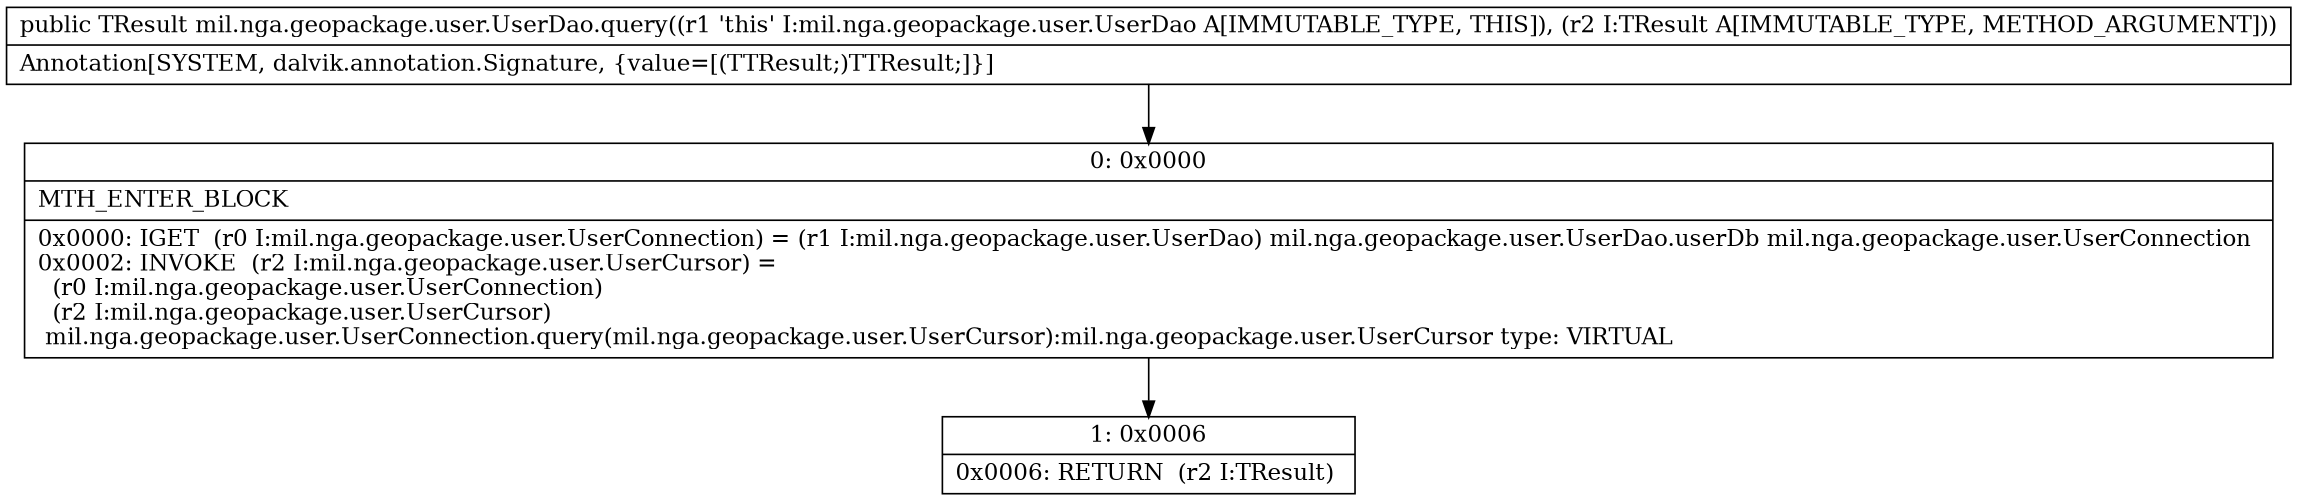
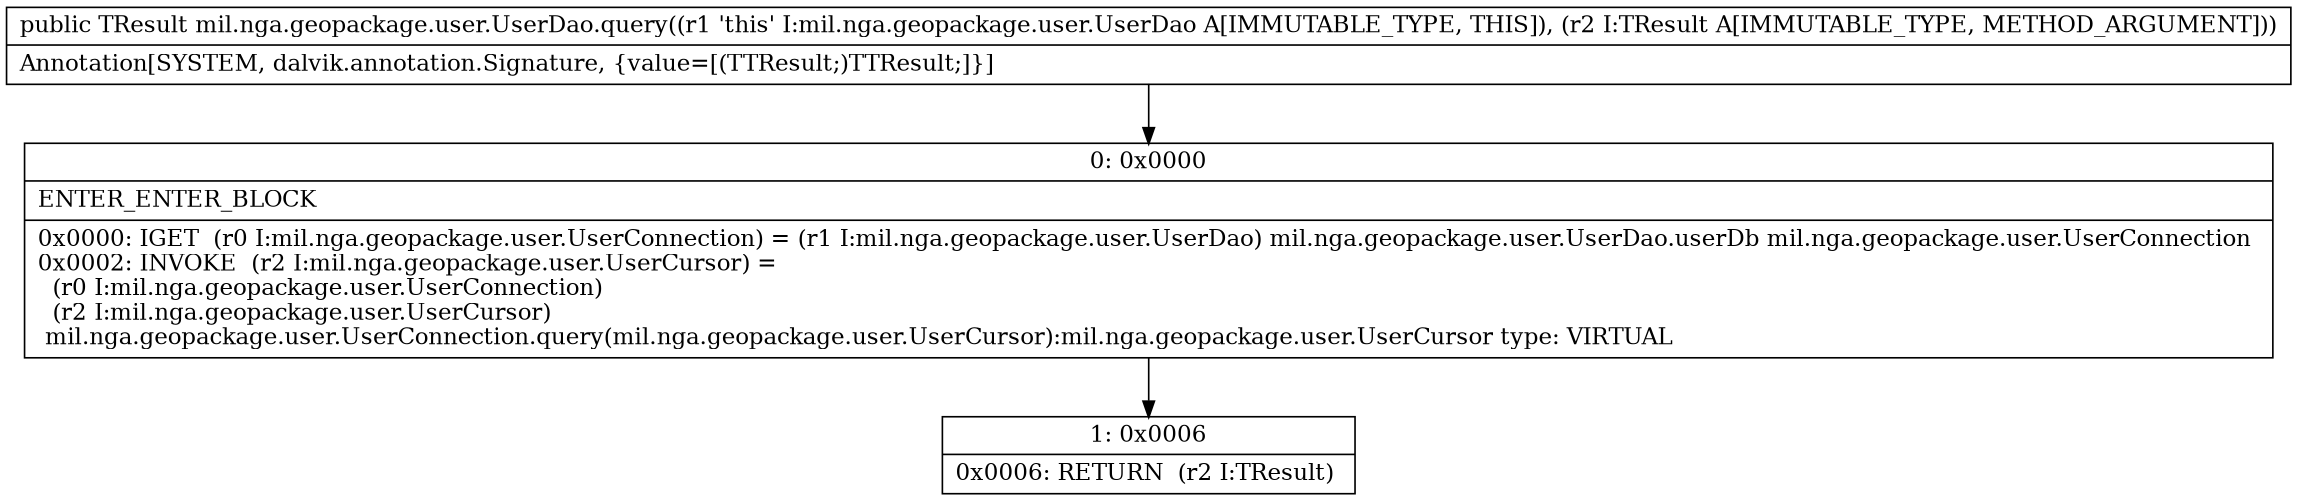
node "0: 0x0000": text "MTH_ENTER_BLOCK" -> "ENTER_ENTER_BLOCK"
